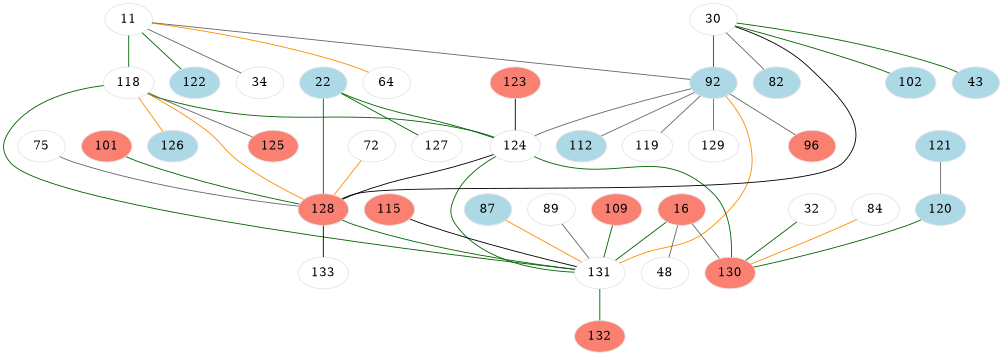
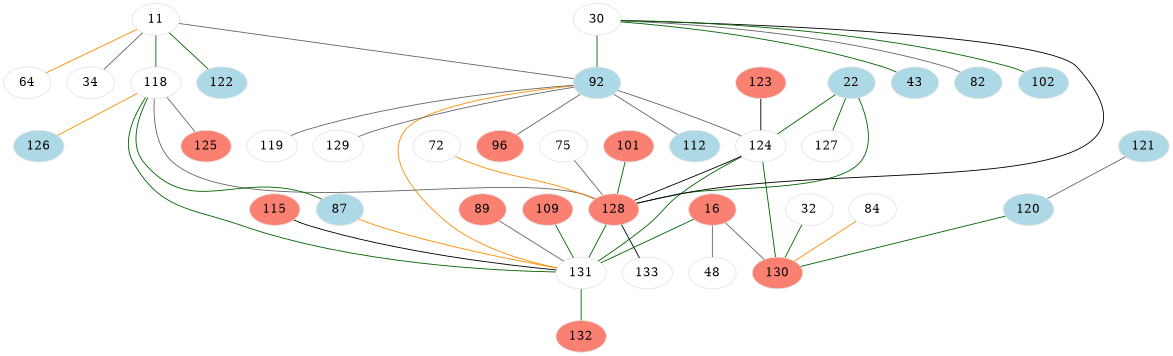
edge "118" -- "124": now "118" -- "87"
edge "118" -- "128": color darkorange -> gray40
node "89": fillcolor white -> salmon
